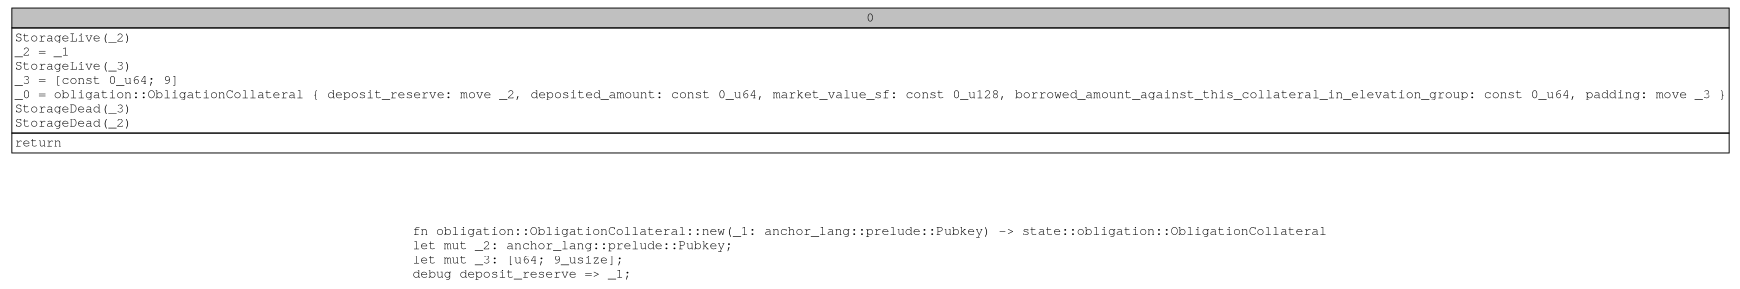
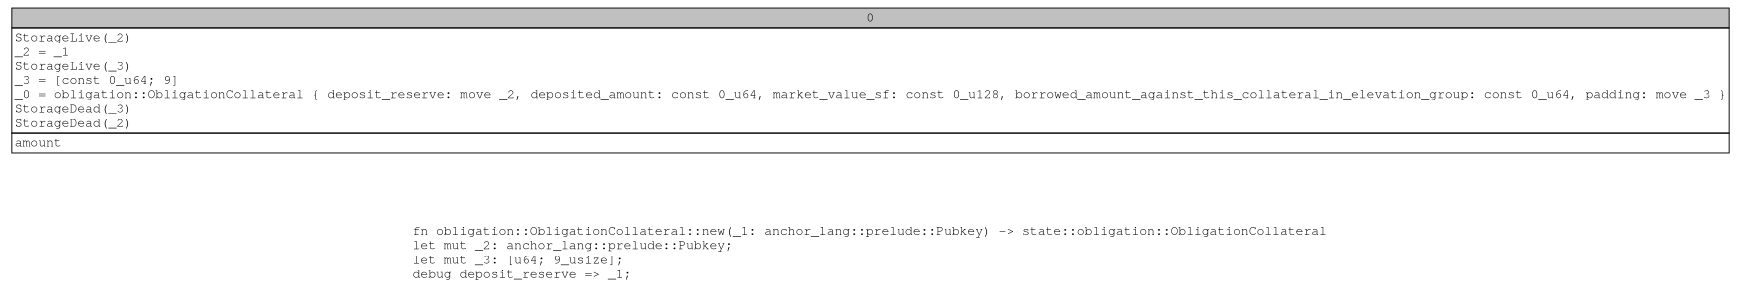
node "0": text "return" -> "amount"
